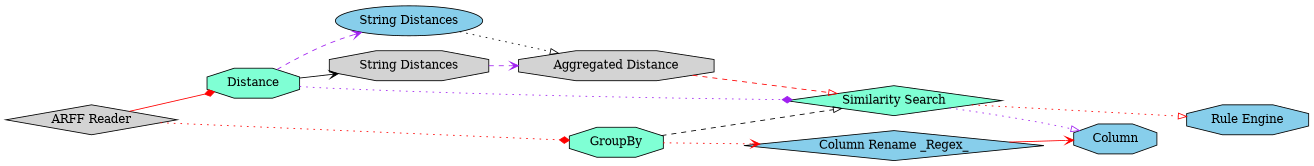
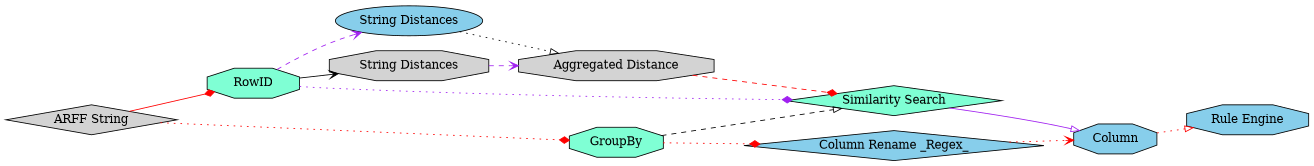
node "Distance": label "Distance" -> "RowID"
edge "Aggregated Distance" -> "Similarity Search": arrowhead onormal -> diamond
edge "Similarity Search" -> "Rule Engine": now "Column" -> "Rule Engine"
edge "Similarity Search" -> "Column": style dotted -> solid
node "ARFF Reader": label "ARFF Reader" -> "ARFF String"
edge "Column Rename _Regex_" -> "Column": style solid -> dotted
edge "GroupBy" -> "Column Rename _Regex_": arrowhead vee -> diamond
